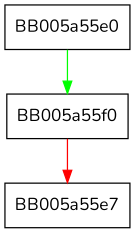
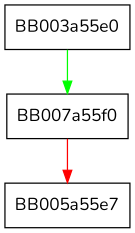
node "BB005a55e0": label "BB005a55e0" -> "BB003a55e0"
node "BB005a55f0": label "BB005a55f0" -> "BB007a55f0"
